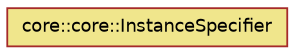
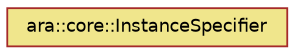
node "core::core::InstanceSpecifier": label "core::core::InstanceSpecifier" -> "ara::core::InstanceSpecifier"
